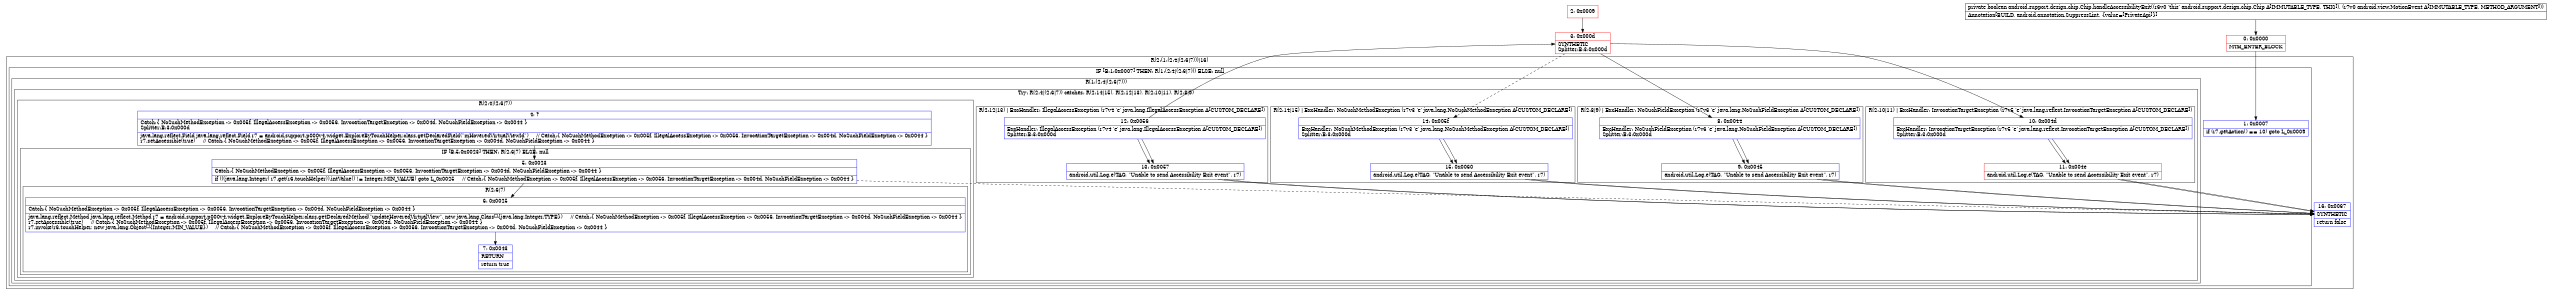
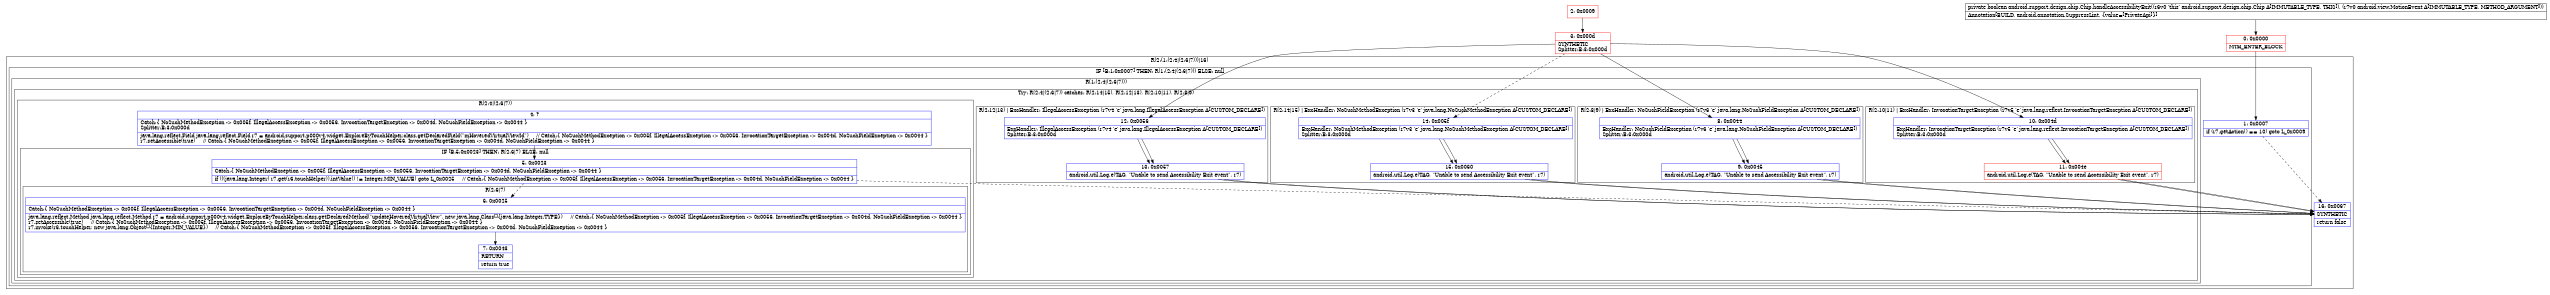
edge "12: 0x0056" -> "3: 0x000d": reversed
edge "1: 0x0007" -> "16: 0x0067": added
edge "5: 0x0023" -> "6: 0x0025": style solid -> dashed
